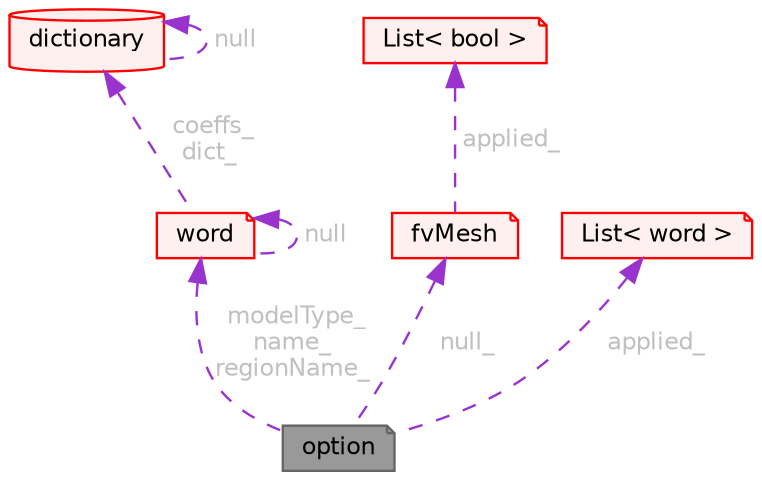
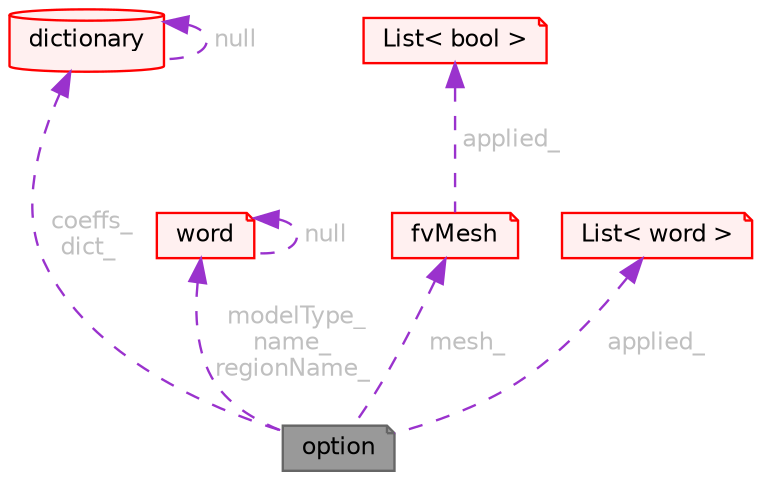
edge "word" -> "dictionary": now "option" -> "dictionary"
edge "option" -> "fvMesh": label " null_" -> " mesh_"
